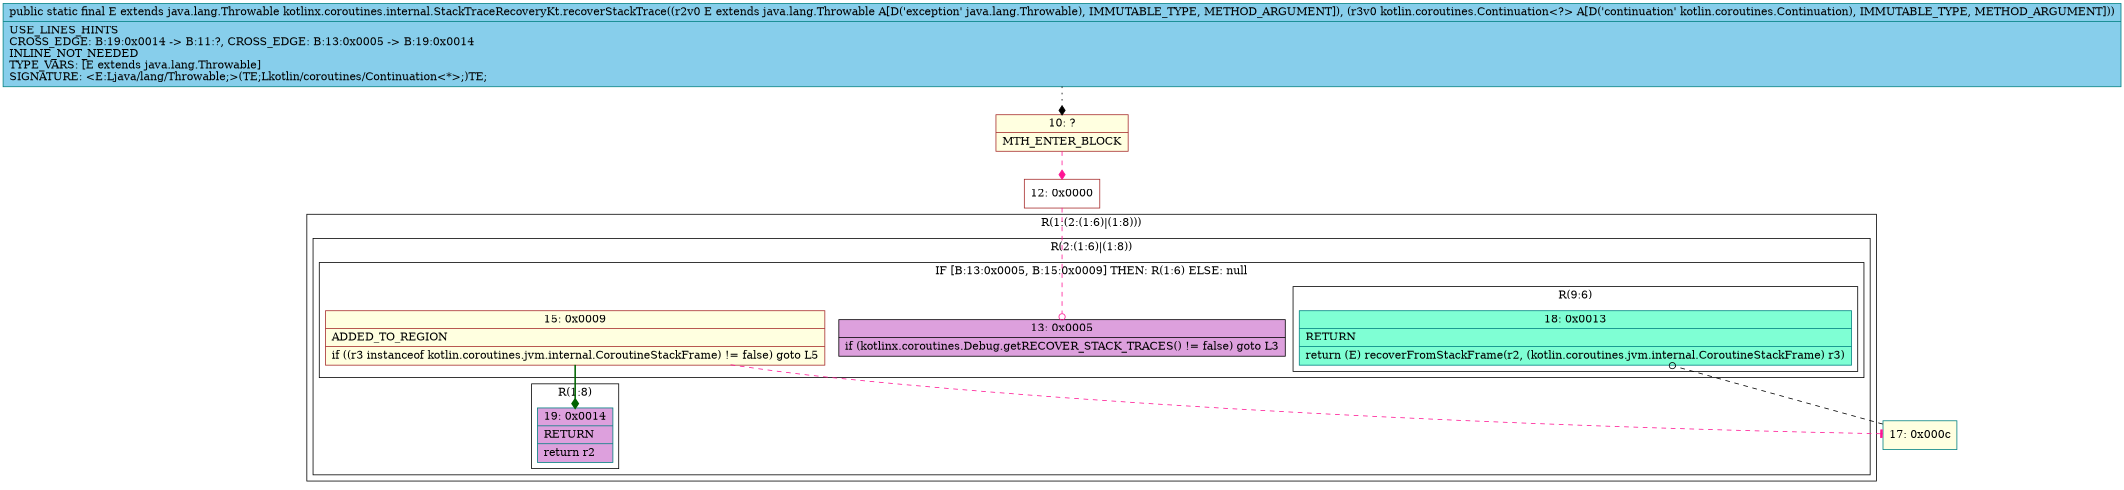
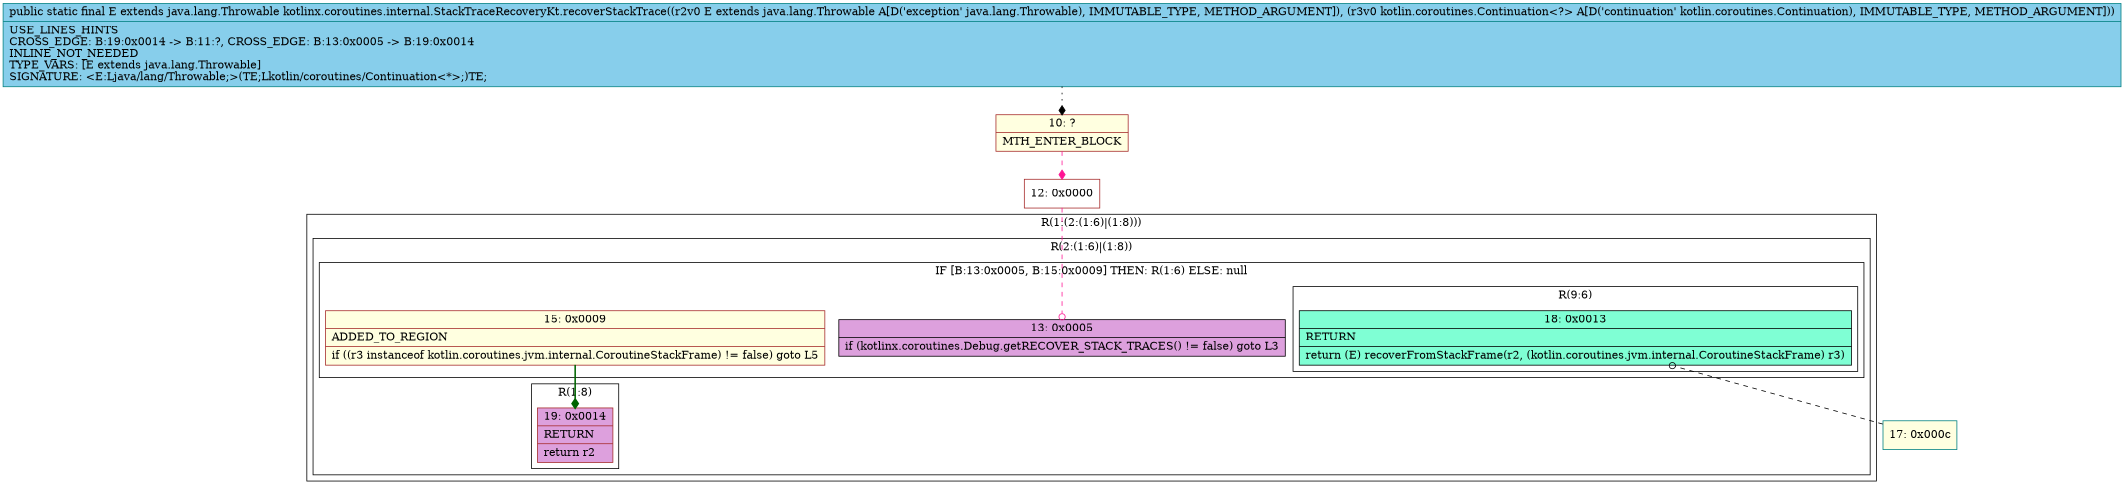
node "18: 0x0013": color teal -> black
edge "15: 0x0009" -> "17: 0x000c": removed
node "19: 0x0014": color teal -> brown
